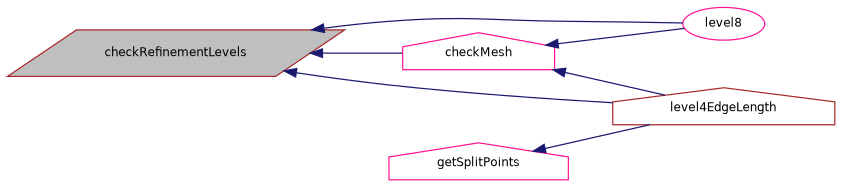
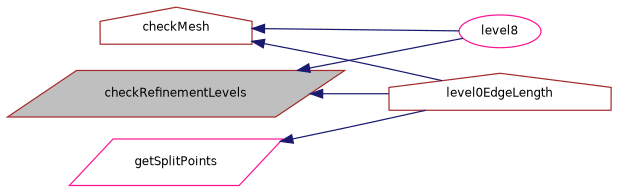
edge "checkMesh" -> "checkRefinementLevels": removed
node "checkMesh": color deeppink -> brown
node "level4EdgeLength": label "level4EdgeLength" -> "level0EdgeLength"
node "getSplitPoints": shape house -> parallelogram
